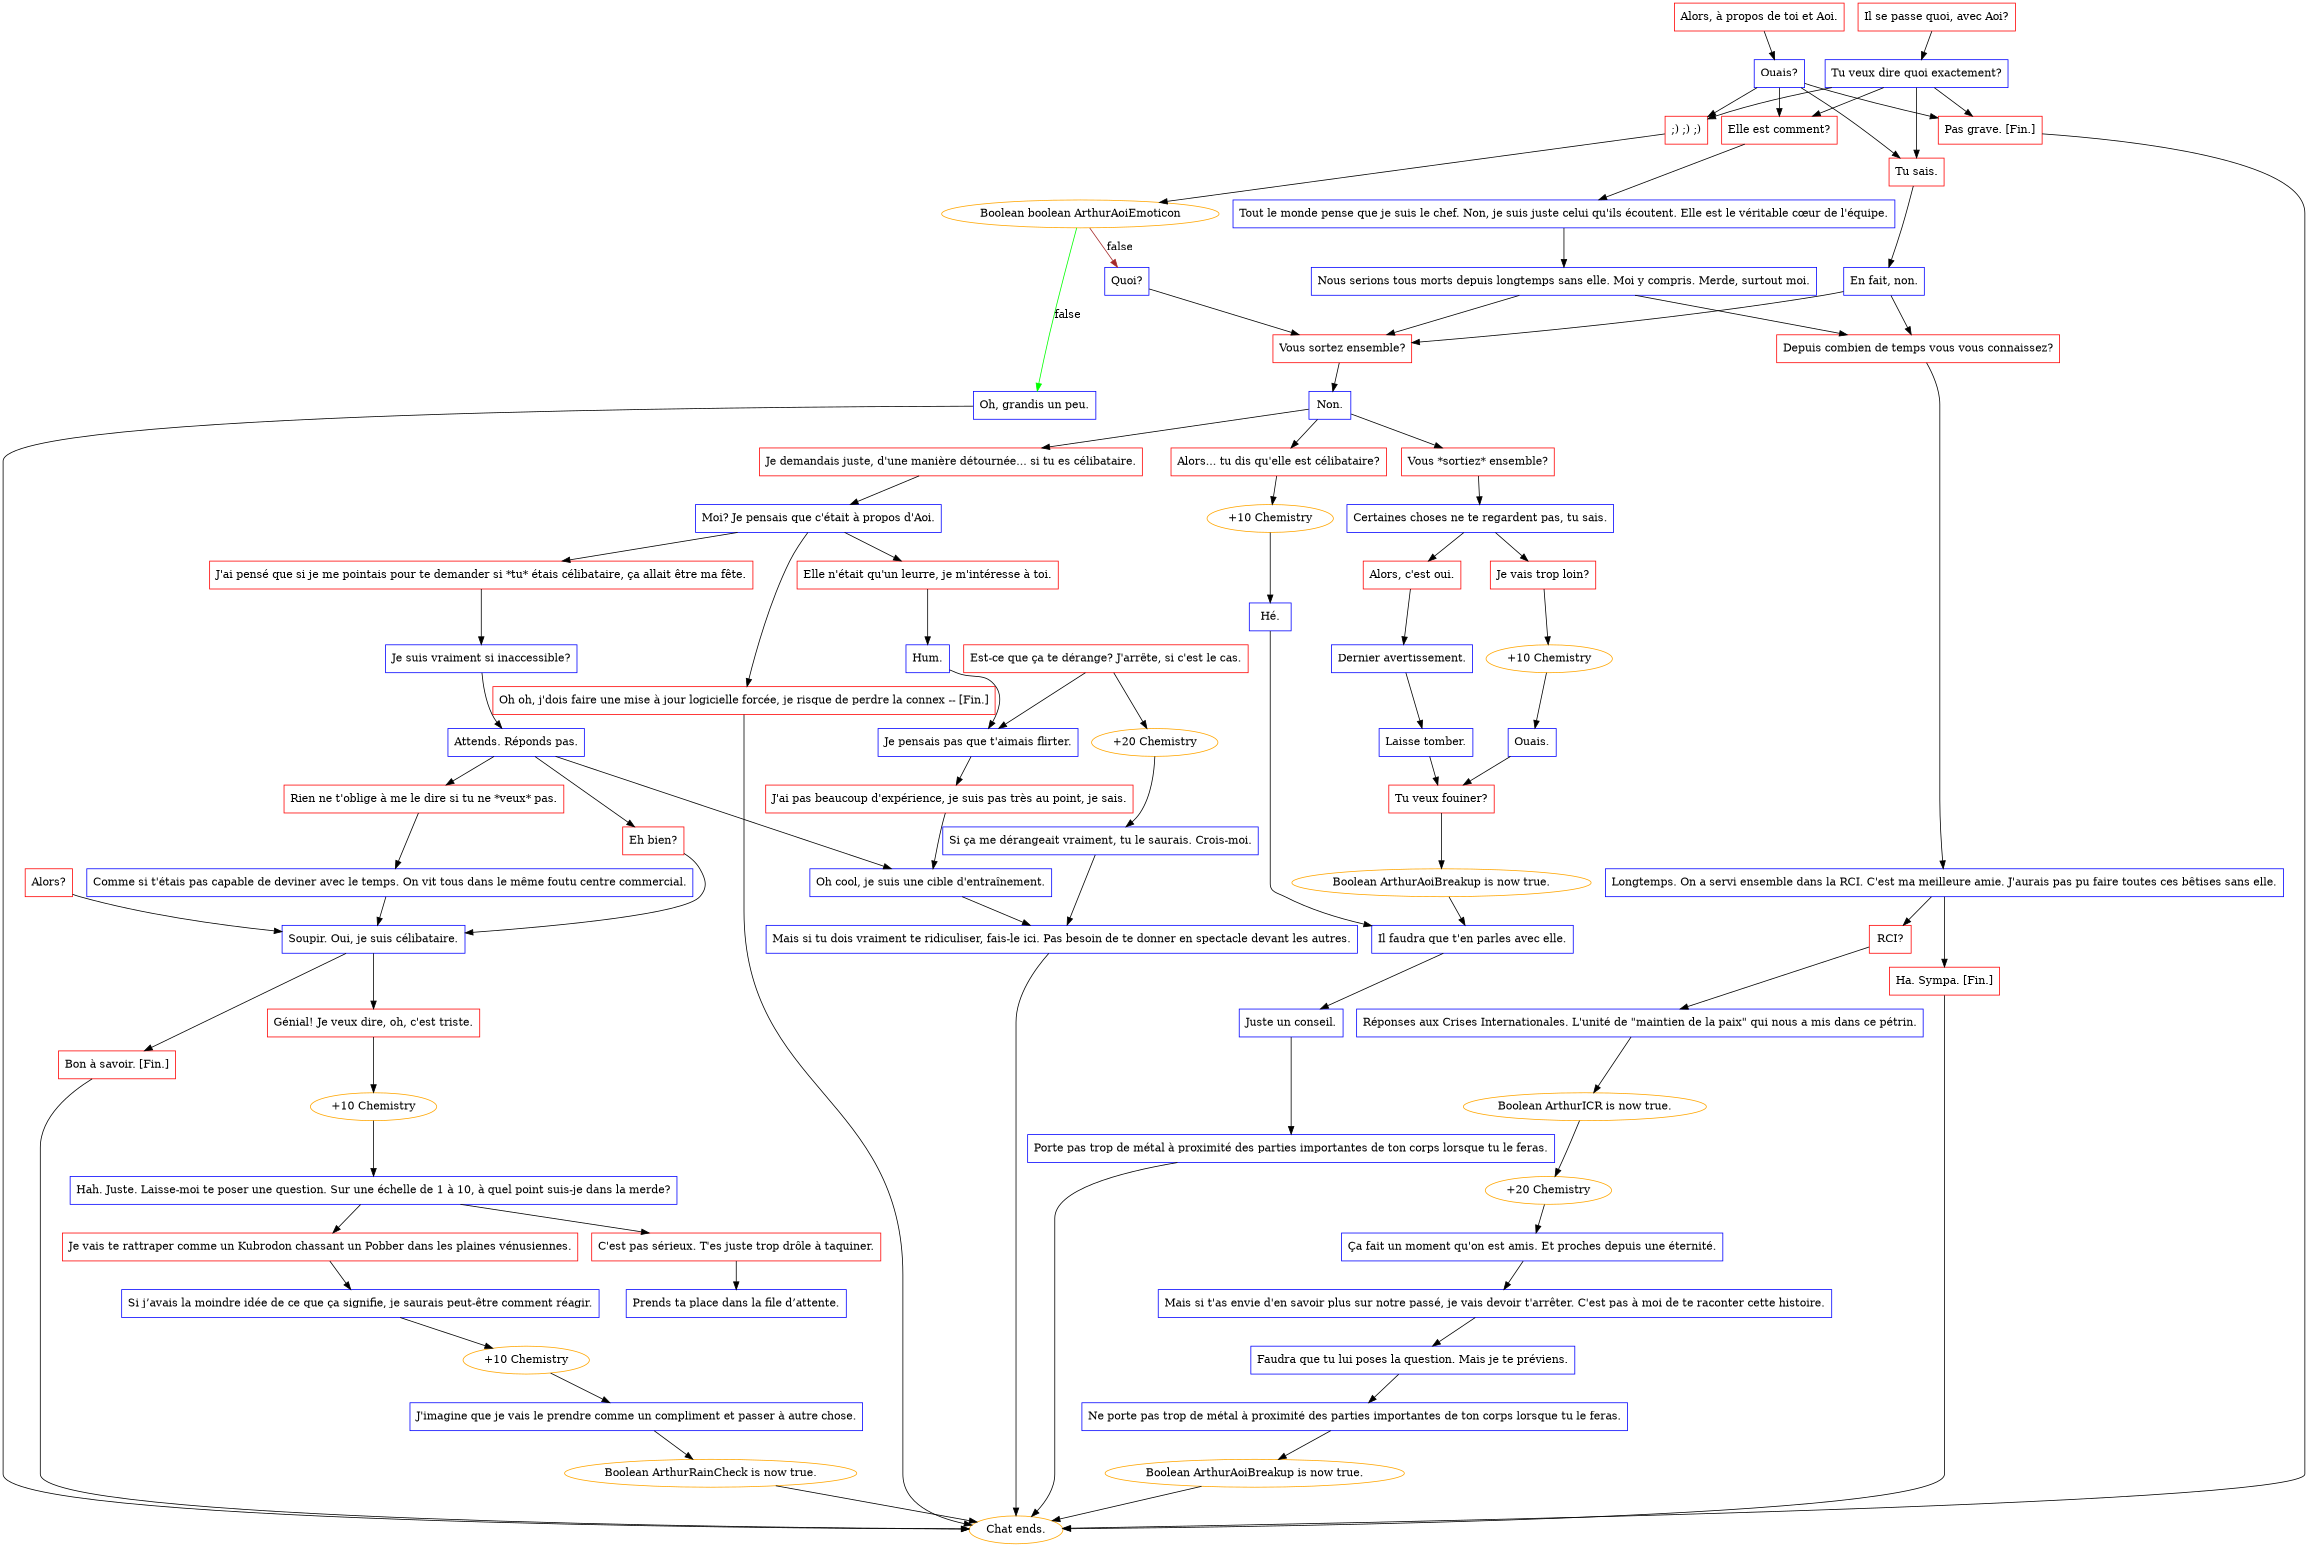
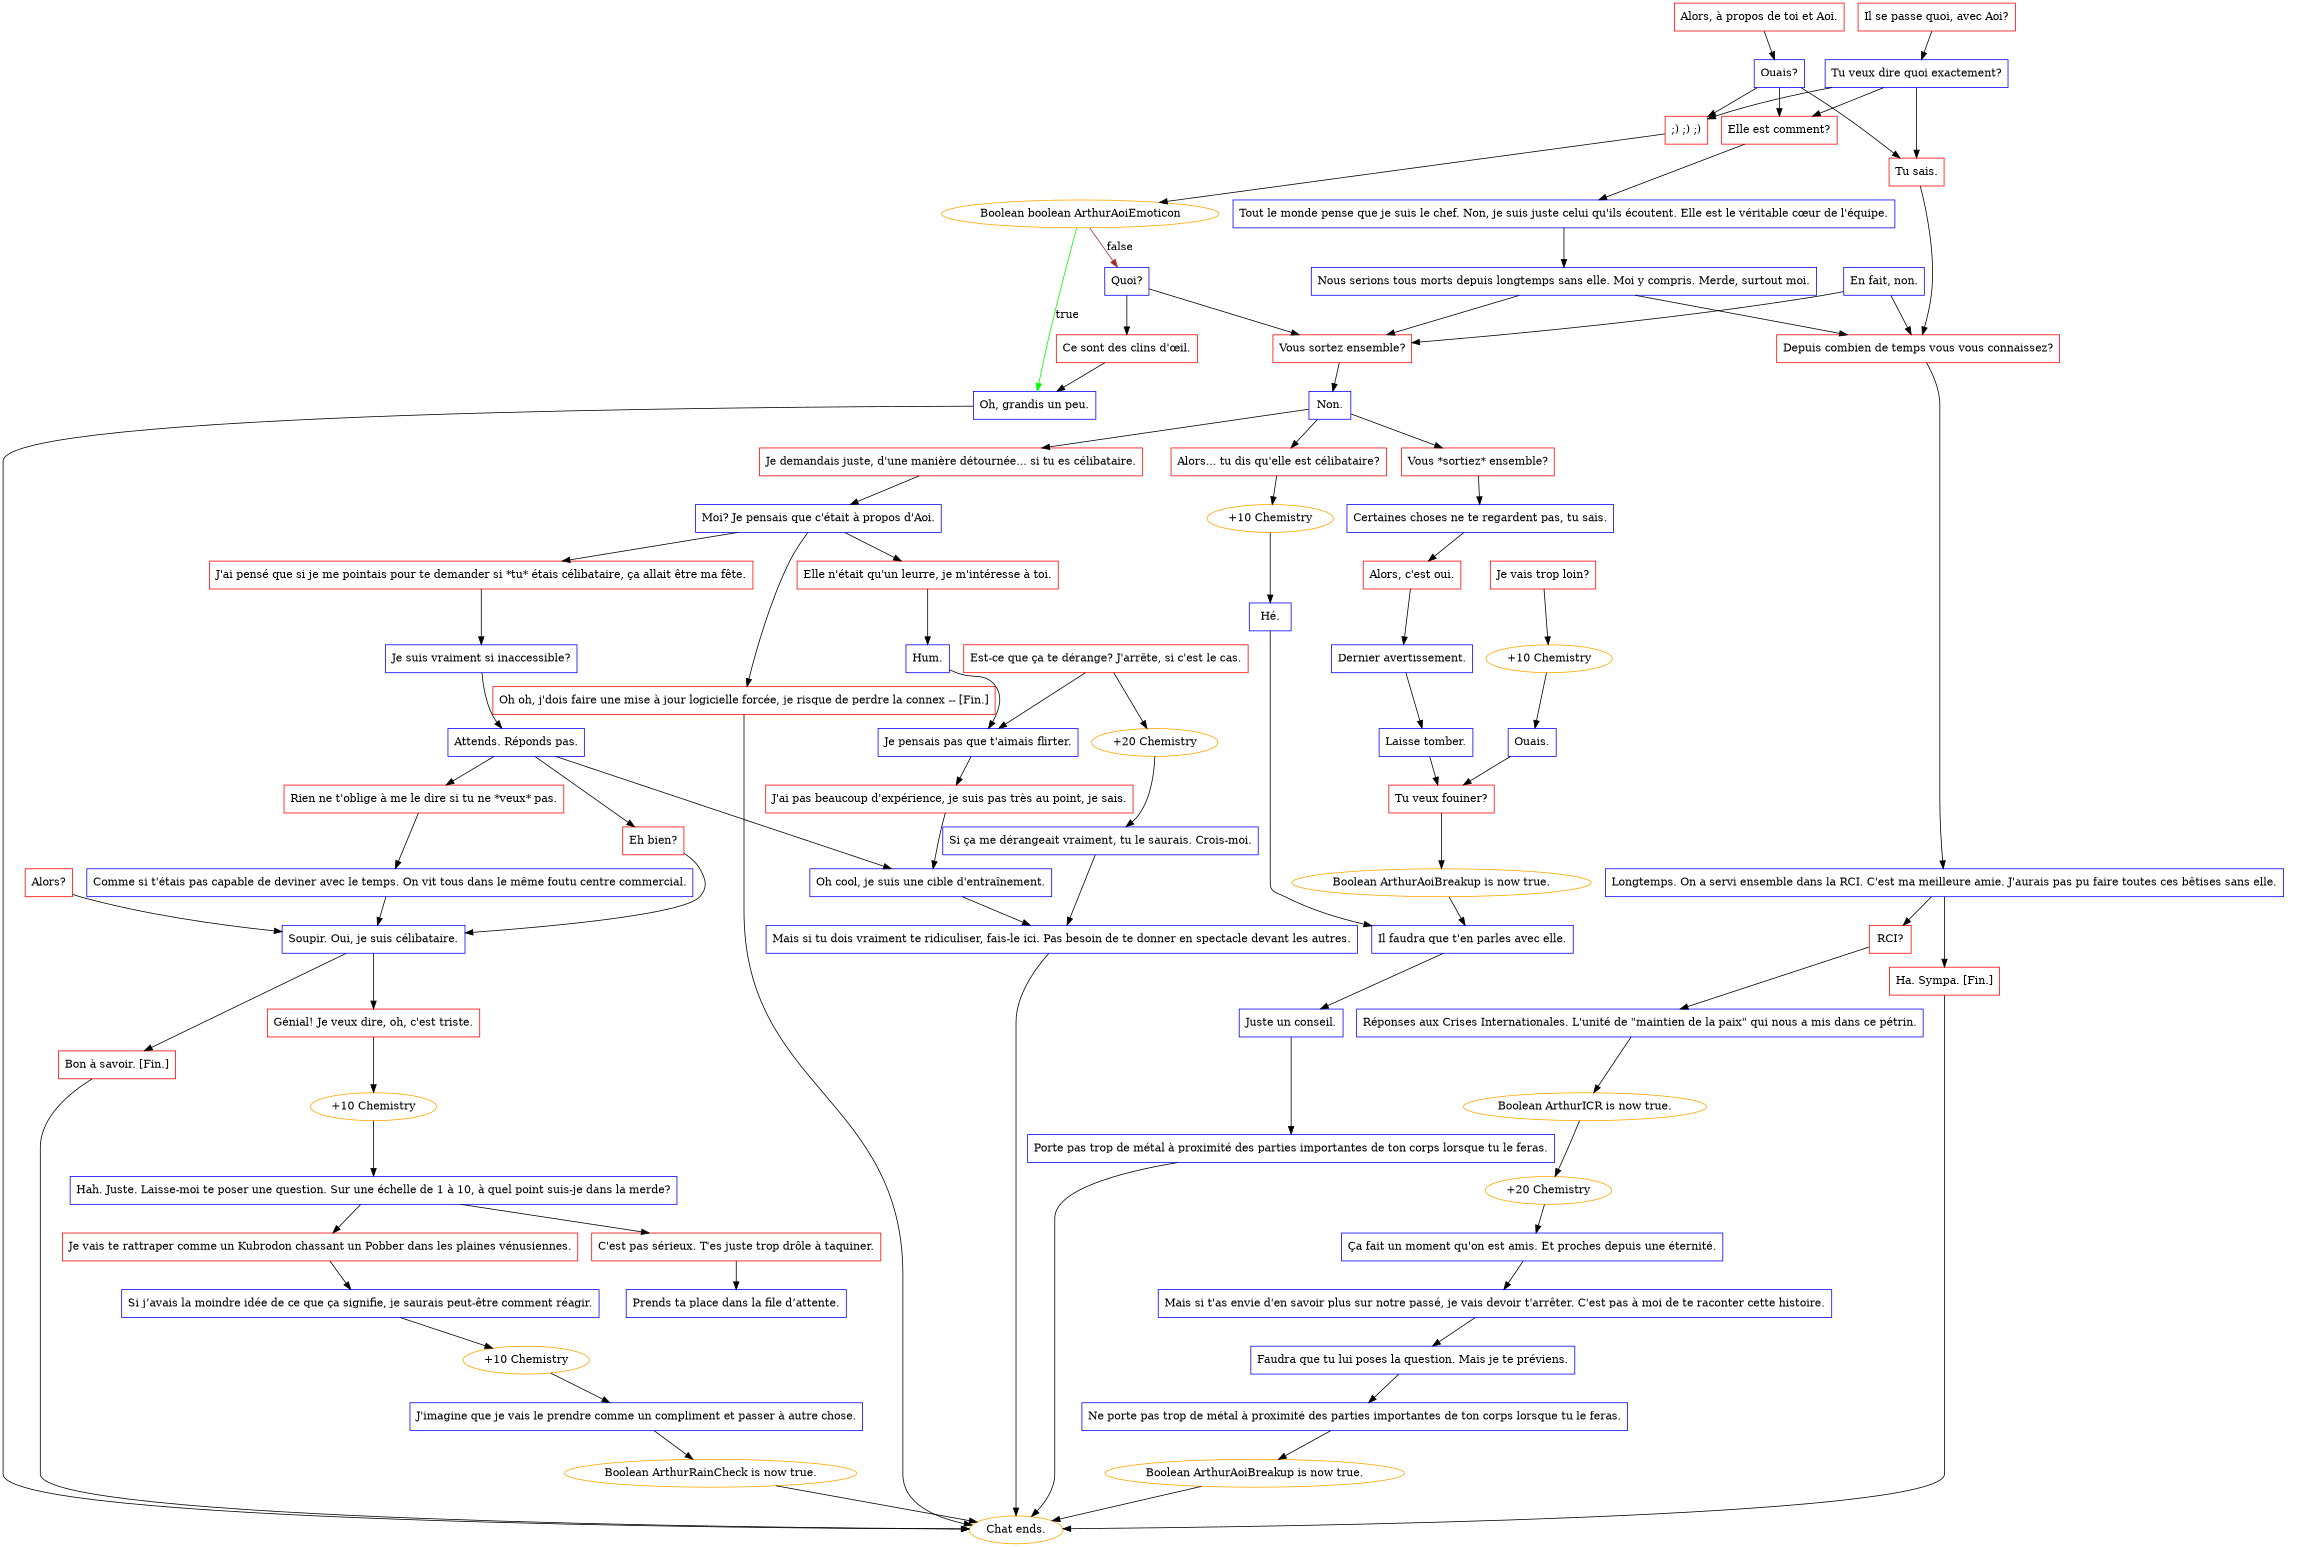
node "Pas grave. [Fin.]": removed
edge "Tu sais." -> "En fait, non.": now "Tu sais." -> "Depuis combien de temps vous vous connaissez?"
edge "Boolean boolean ArthurAoiEmoticon" -> "Oh, grandis un peu.": label "false" -> "true"
node "Ce sont des clins d'œil.": added
edge "Certaines choses ne te regardent pas, tu sais." -> "Je vais trop loin?": removed
